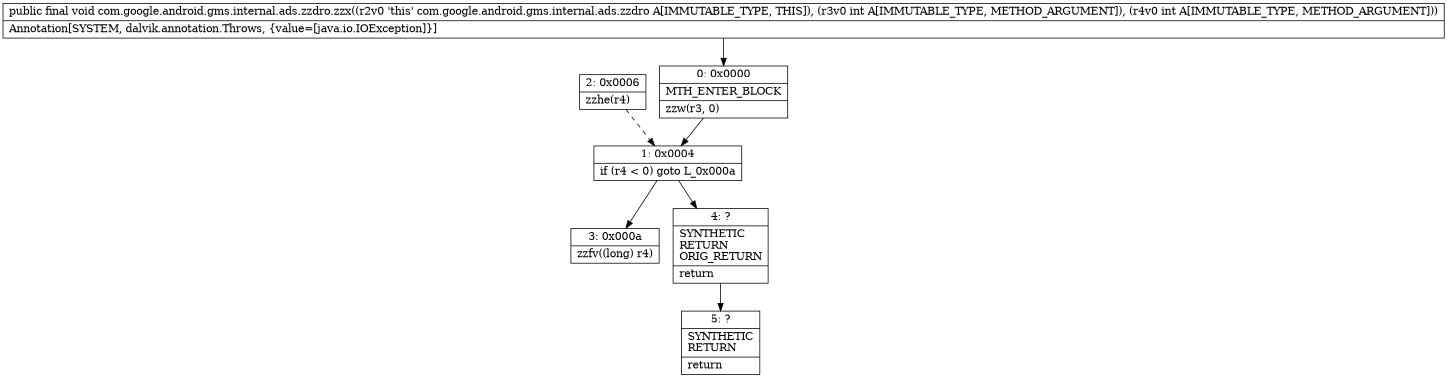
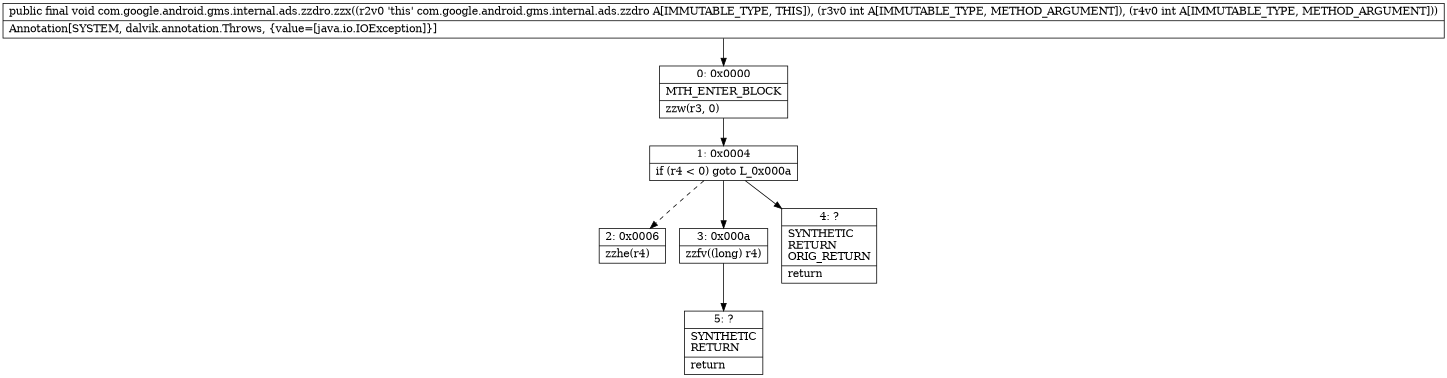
edge "2: 0x0006" -> "1: 0x0004": reversed
edge "4: ?" -> "5: ?": now "3: 0x000a" -> "5: ?"
